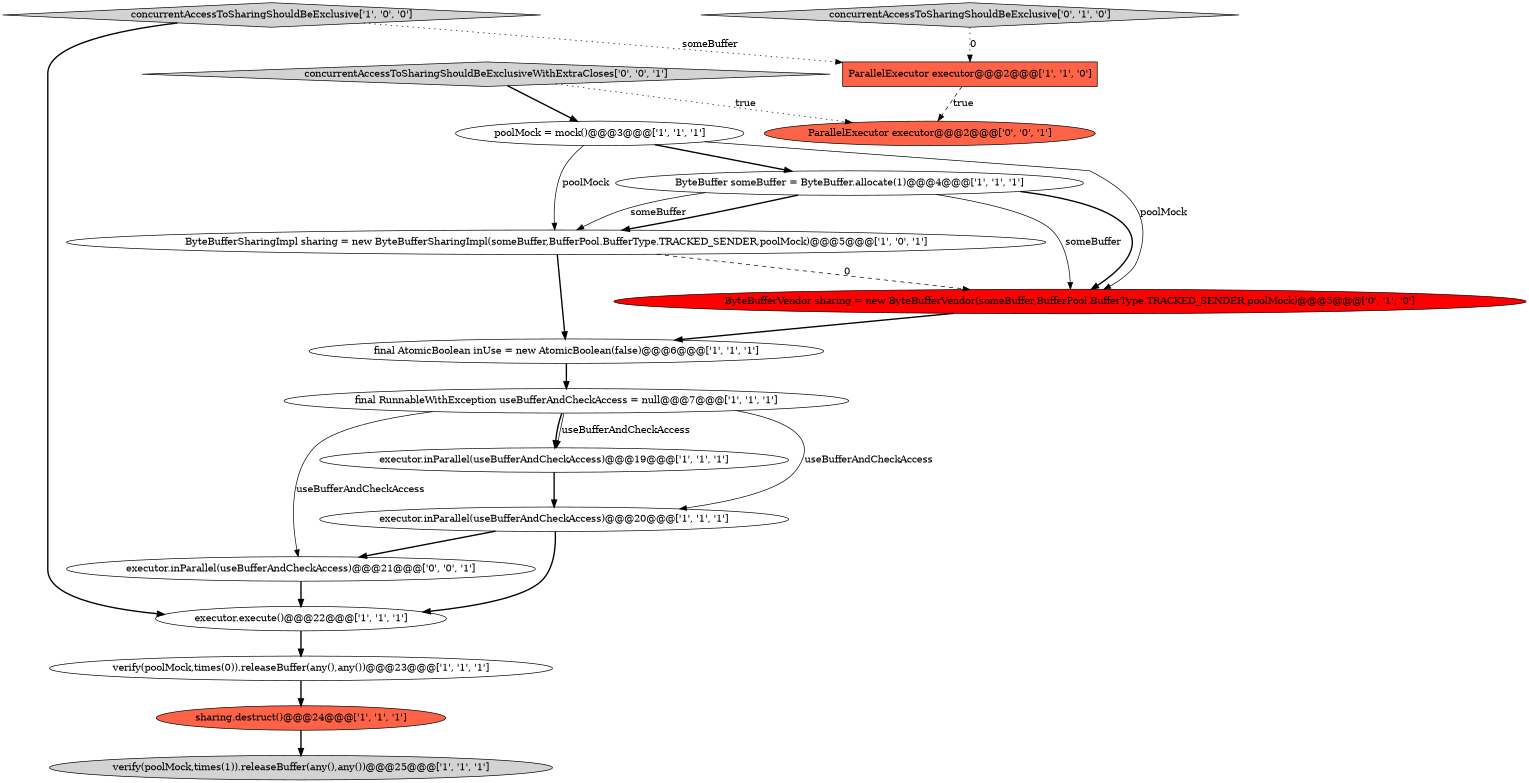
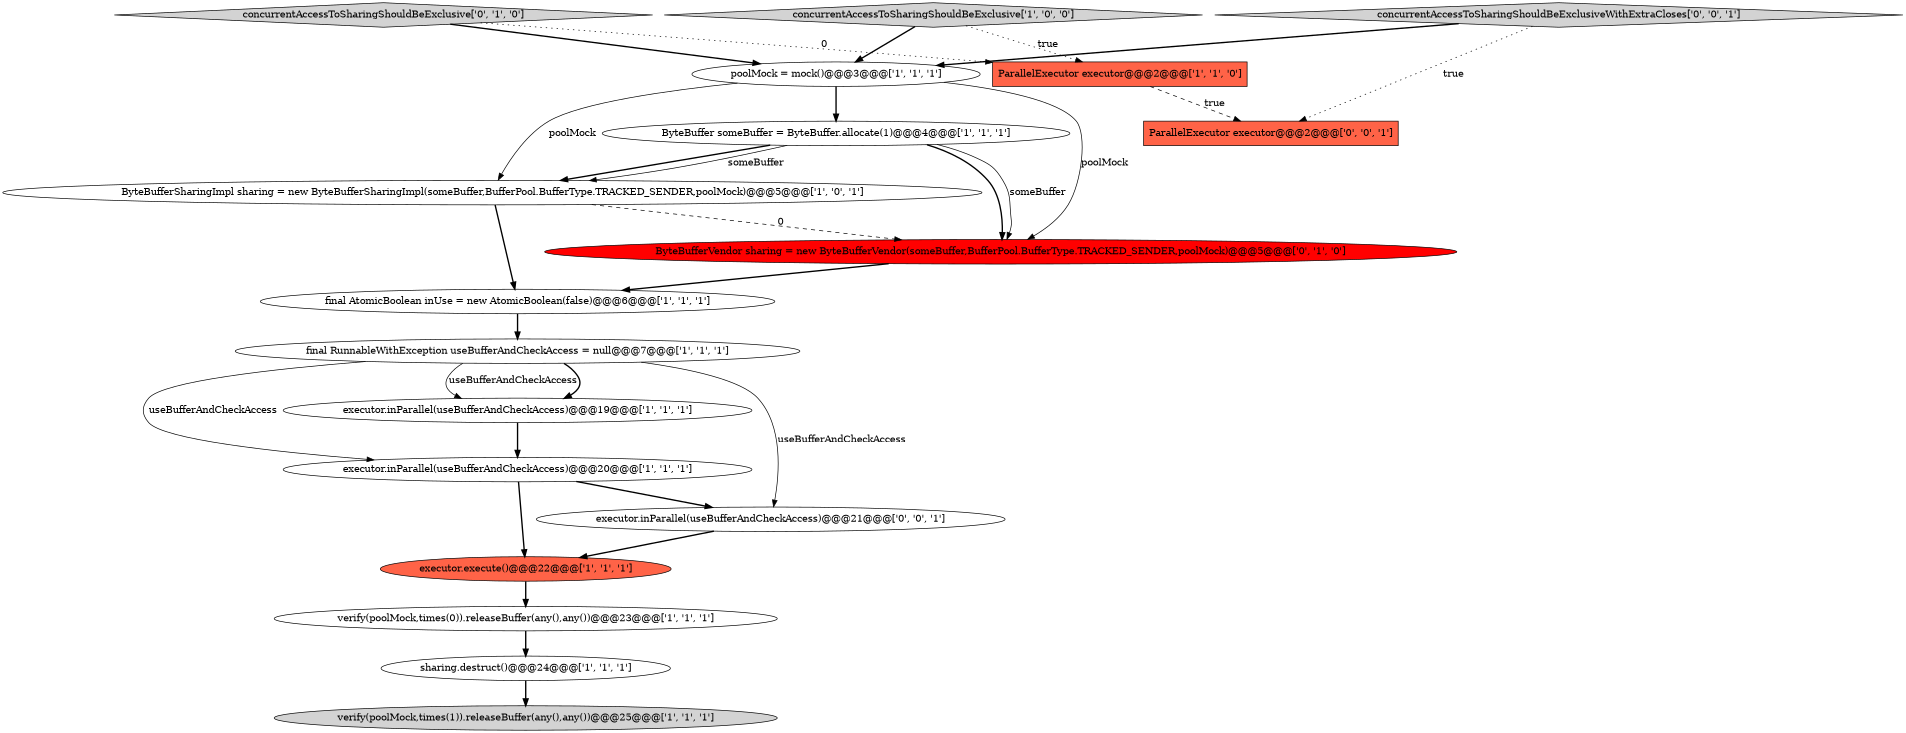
edge "concurrentAccessToSharingShouldBeExclusive['0', '1', '0']" -> "poolMock = mock()@@@3@@@['1', '1', '1']": added
edge "concurrentAccessToSharingShouldBeExclusive['1', '0', '0']" -> "ParallelExecutor executor@@@2@@@['1', '1', '0']": label "someBuffer" -> "true"
node "ParallelExecutor executor@@@2@@@['0', '0', '1']": shape ellipse -> box
edge "concurrentAccessToSharingShouldBeExclusive['1', '0', '0']" -> "executor.execute()@@@22@@@['1', '1', '1']": now "concurrentAccessToSharingShouldBeExclusive['1', '0', '0']" -> "poolMock = mock()@@@3@@@['1', '1', '1']"
node "executor.execute()@@@22@@@['1', '1', '1']": fillcolor white -> tomato
node "sharing.destruct()@@@24@@@['1', '1', '1']": fillcolor tomato -> white
